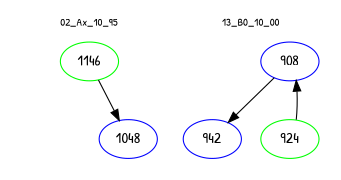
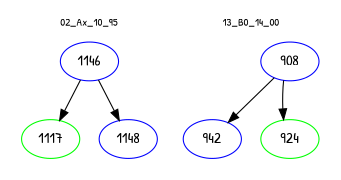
cluster "13_B0_10_00": label "13_B0_10_00" -> "13_B0_14_00"
node "1146": color green -> blue
edge "924" -> "908": reversed
node "1117": added
node "1048": label "1048" -> "1148"
